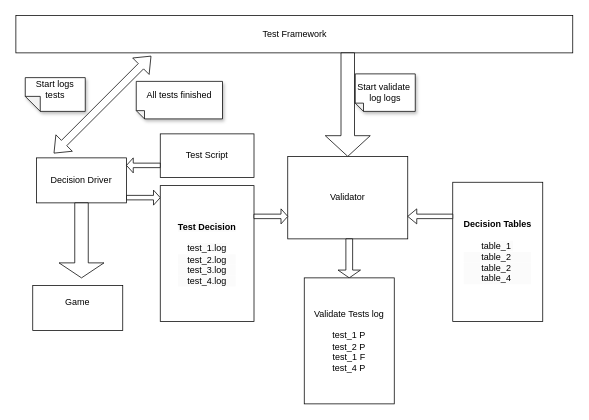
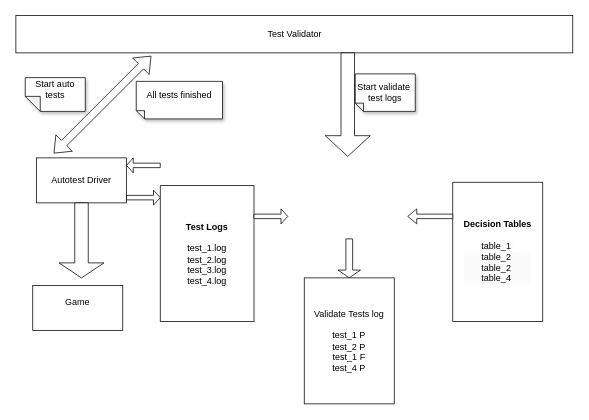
node "Test Framework": label "Test Framework" -> "Test Validator"
node "Start validate log logs": label "Start validate log logs" -> "Start validate test logs"
node "Start logs tests": label "Start logs tests" -> "Start auto tests"
node "Test Script": removed
node "Decision Driver": label "Decision Driver" -> "Autotest Driver"
node "Validator": removed
node "Test Decision test_1.log test_2.log test_3.log test_4.log": label "Test Decision test_1.log test_2.log test_3.log test_4.log" -> "Test Logs test_1.log test_2.log test_3.log test_4.log"
